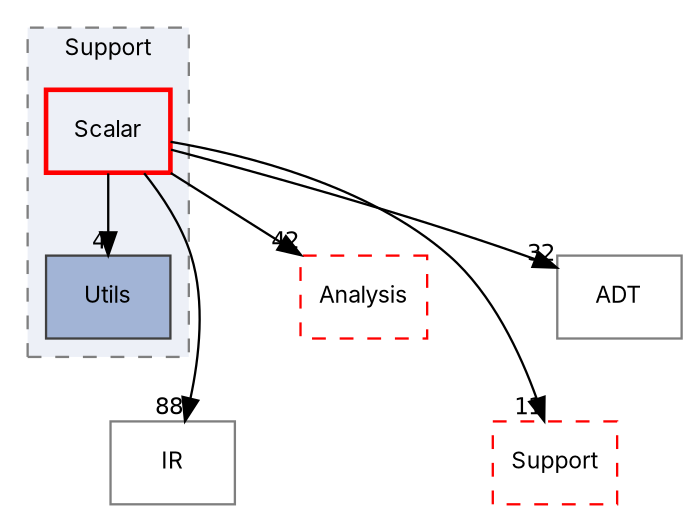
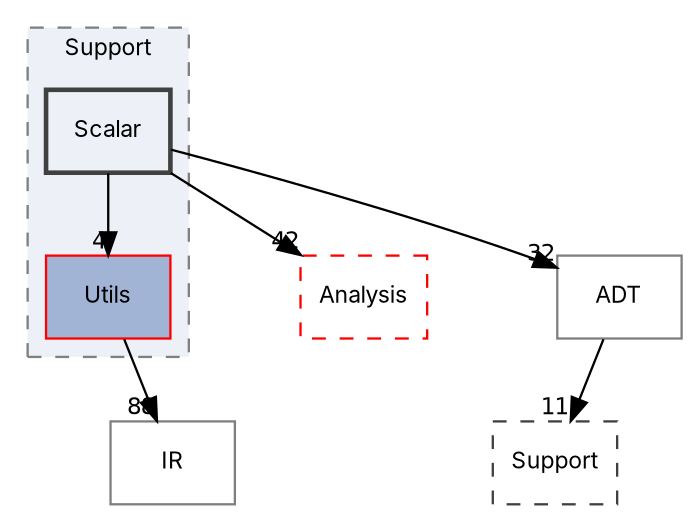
node "Scalar": color red -> grey25
edge "Scalar" -> "Support": now "ADT" -> "Support"
edge "Scalar" -> "IR": now "Utils" -> "IR"
node "Utils": color grey25 -> red
node "Support": color red -> grey25
